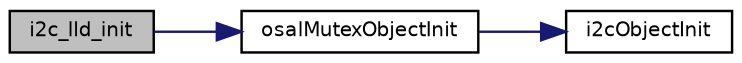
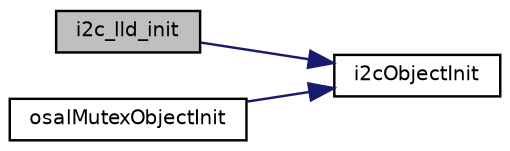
edge "i2c_lld_init" -> "osalMutexObjectInit": now "i2c_lld_init" -> "i2cObjectInit"
